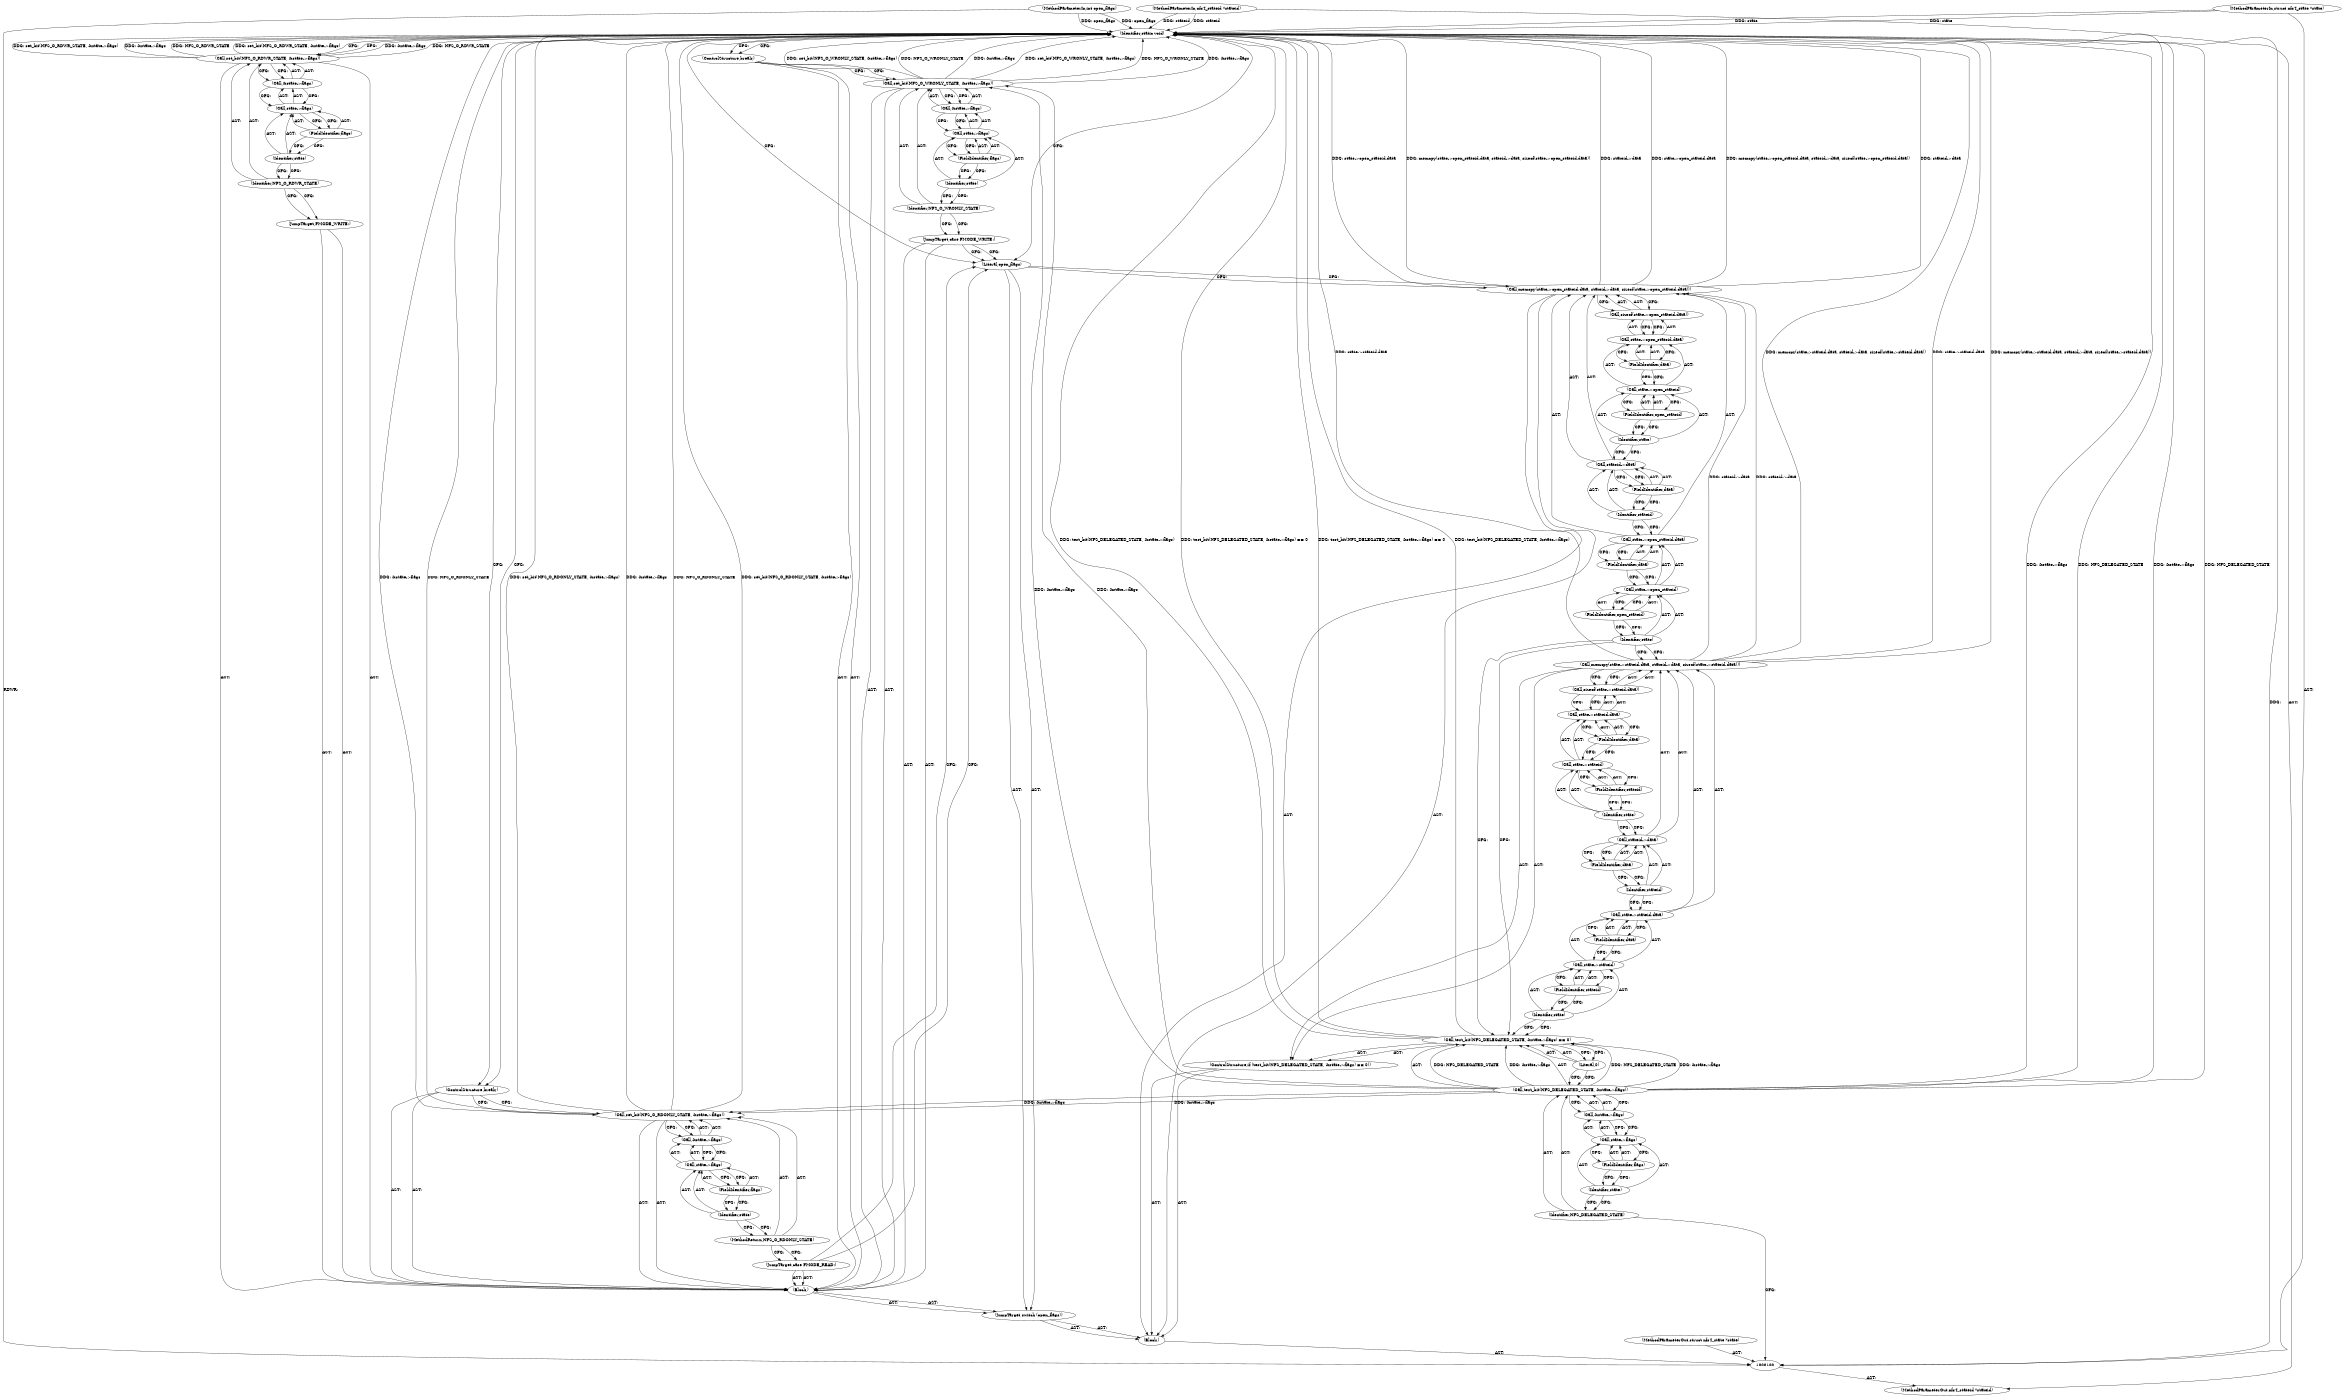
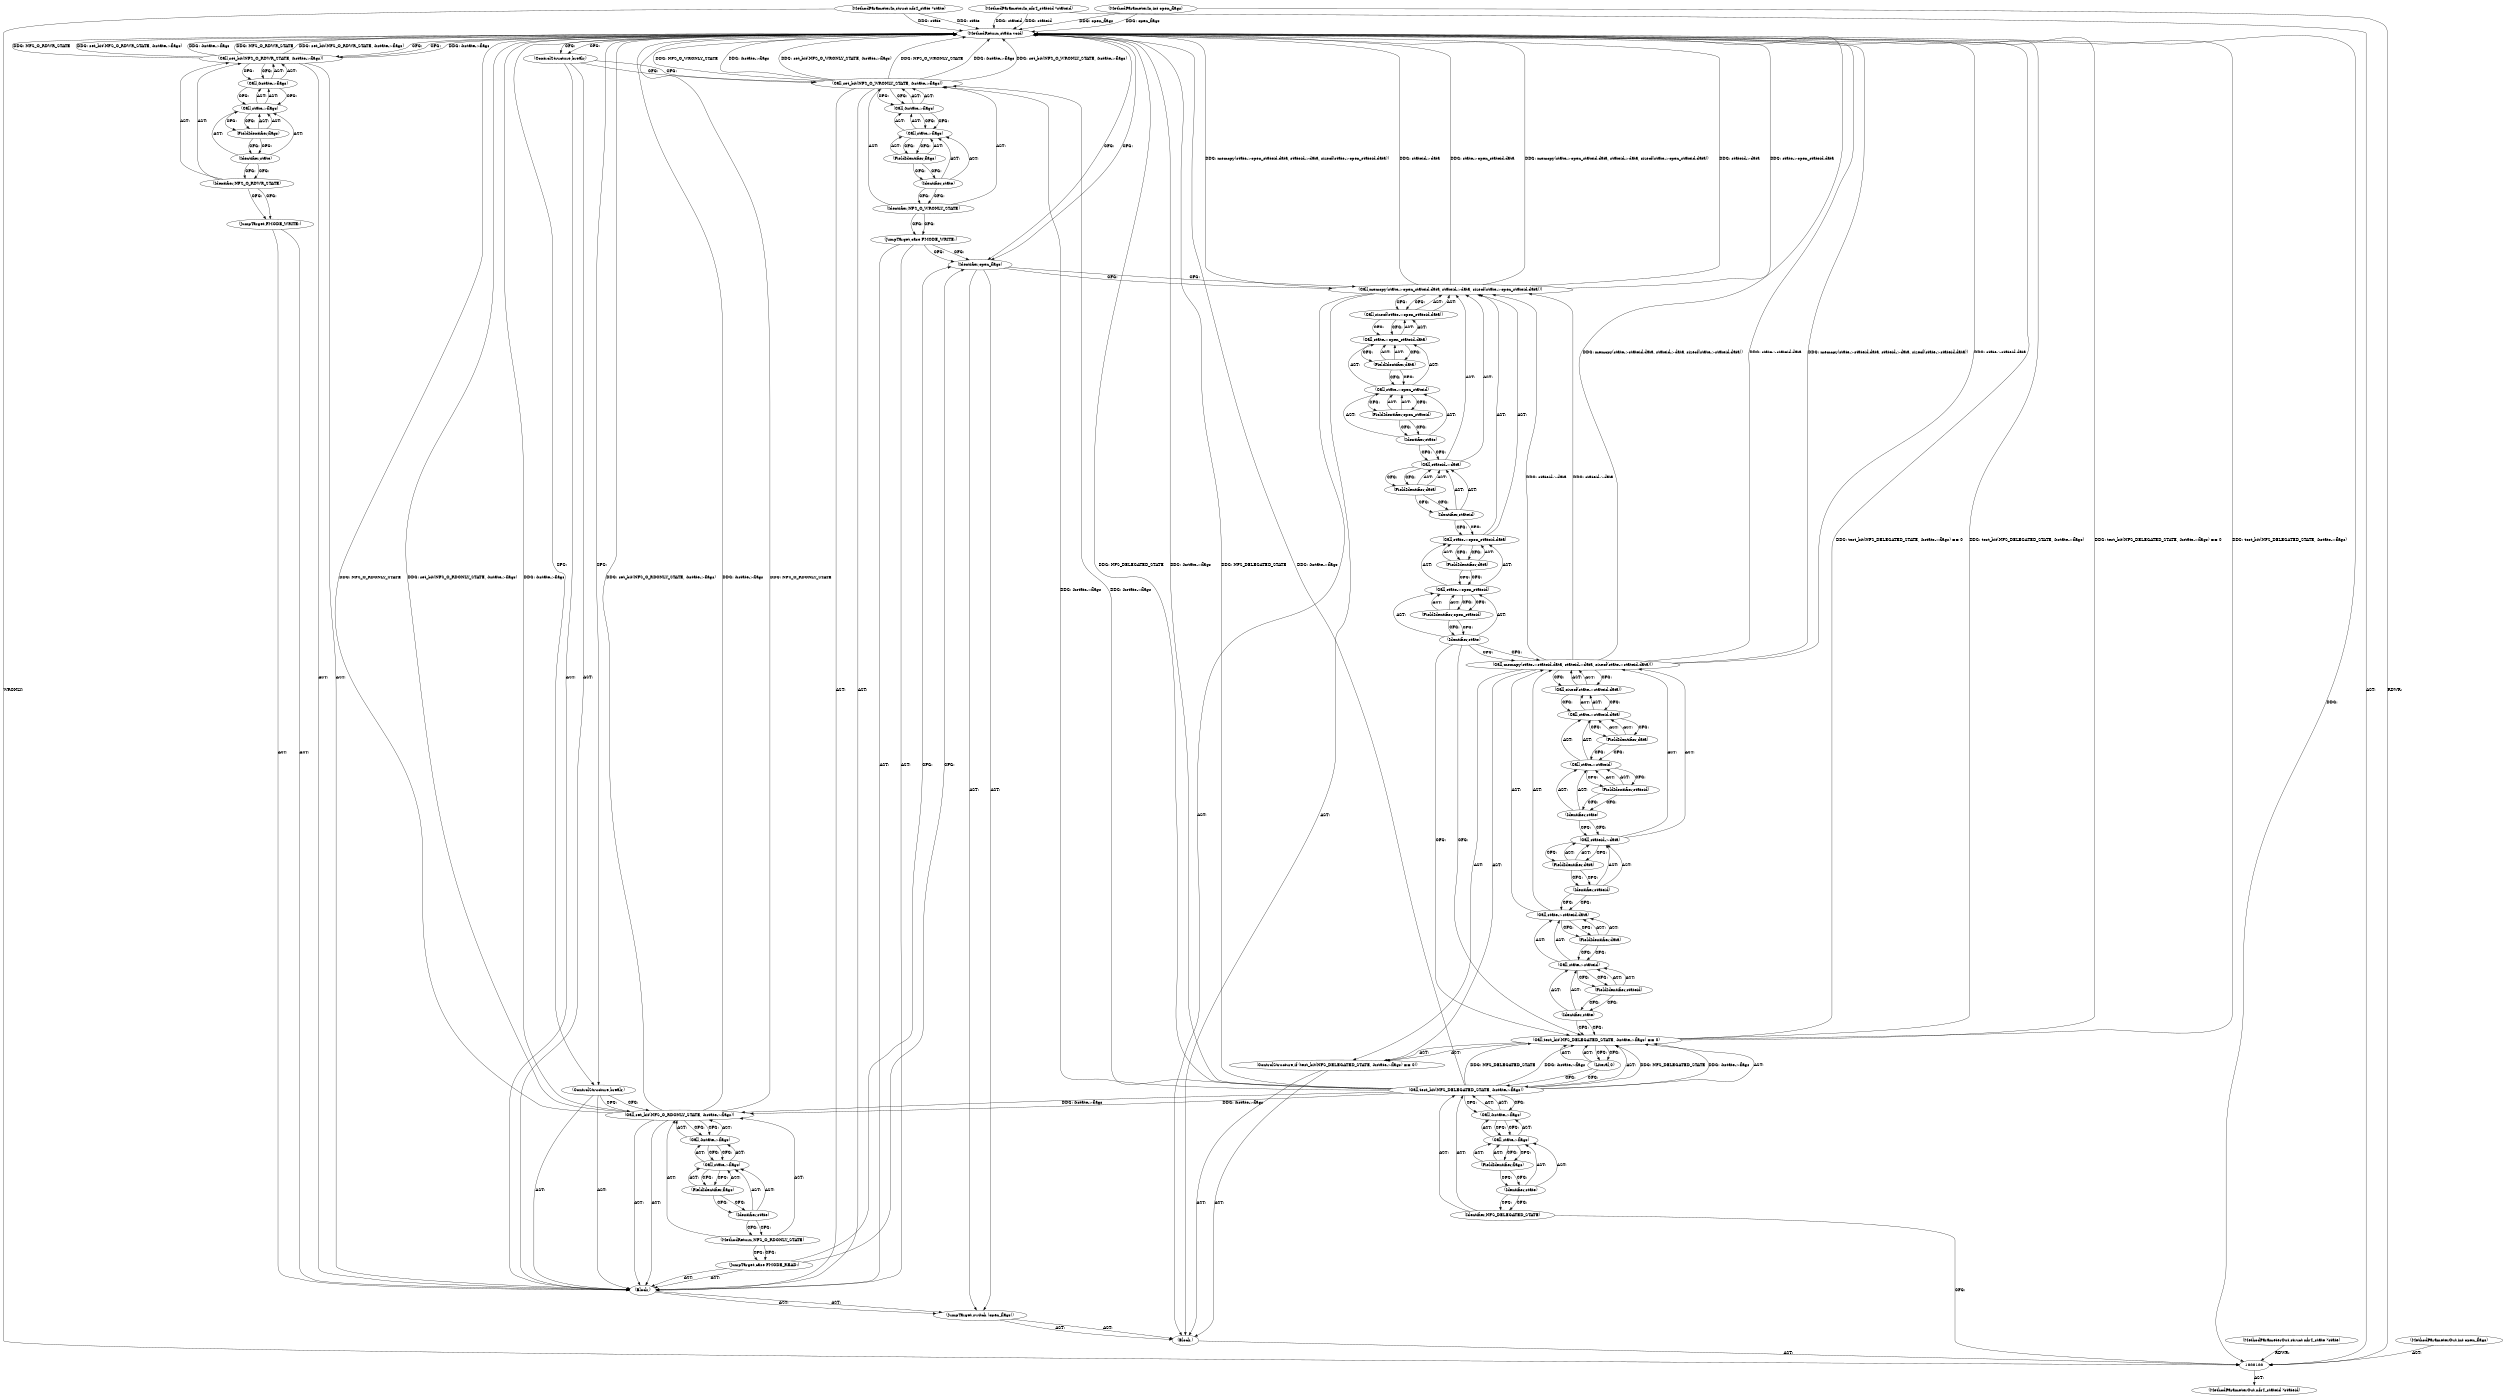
node "(Identifier,static void)": label "(Identifier,static void)" -> "(MethodReturn,static void)"
node "(Literal,open_flags)": label "(Literal,open_flags)" -> "(Identifier,open_flags)"
edge "(MethodParameterIn,nfs4_stateid *stateid)" -> "(MethodParameterOut,nfs4_stateid *stateid)": now "(MethodParameterIn,nfs4_stateid *stateid)" -> "1000100"
edge "(MethodParameterIn,struct nfs4_state *state)" -> "1000100": label "AST: " -> "WRONLY: "
node "(MethodParameterOut,int open_flags)": added
edge "(MethodParameterOut,struct nfs4_state *state)" -> "1000100": label "AST: " -> "RDWR: "
